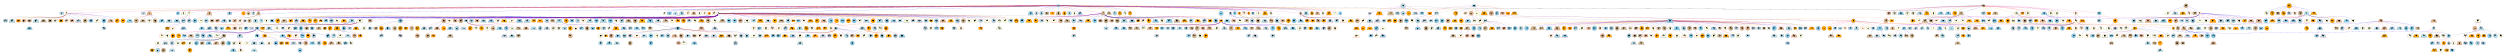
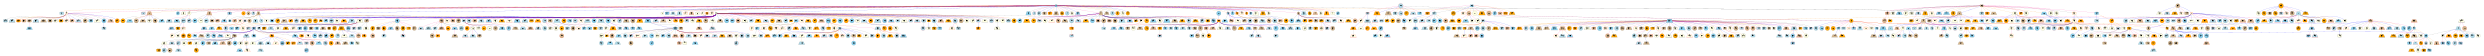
node "983": removed
